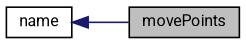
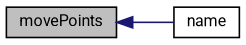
edge "movePoints" -> "name": reversed
